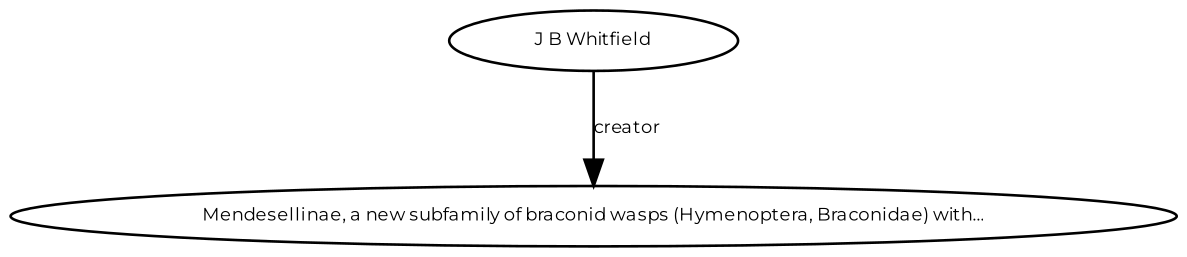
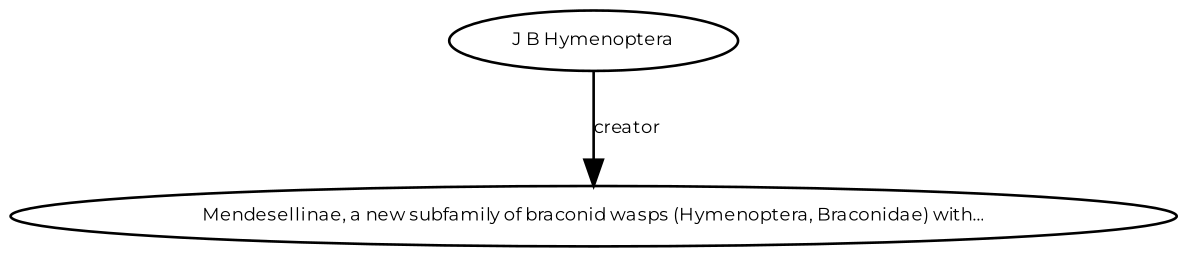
node "J B Whitfield": label "J B Whitfield" -> "J B Hymenoptera"
